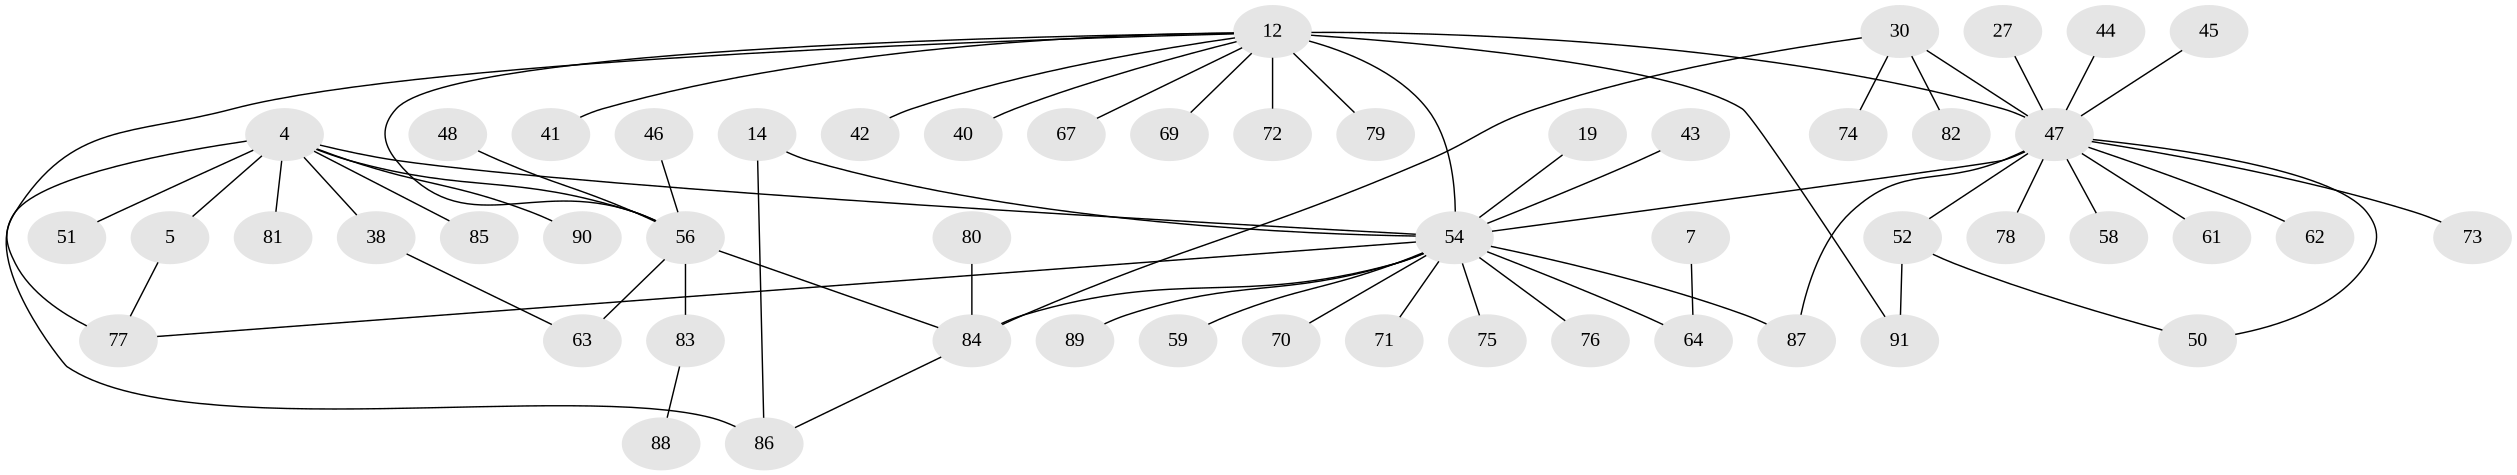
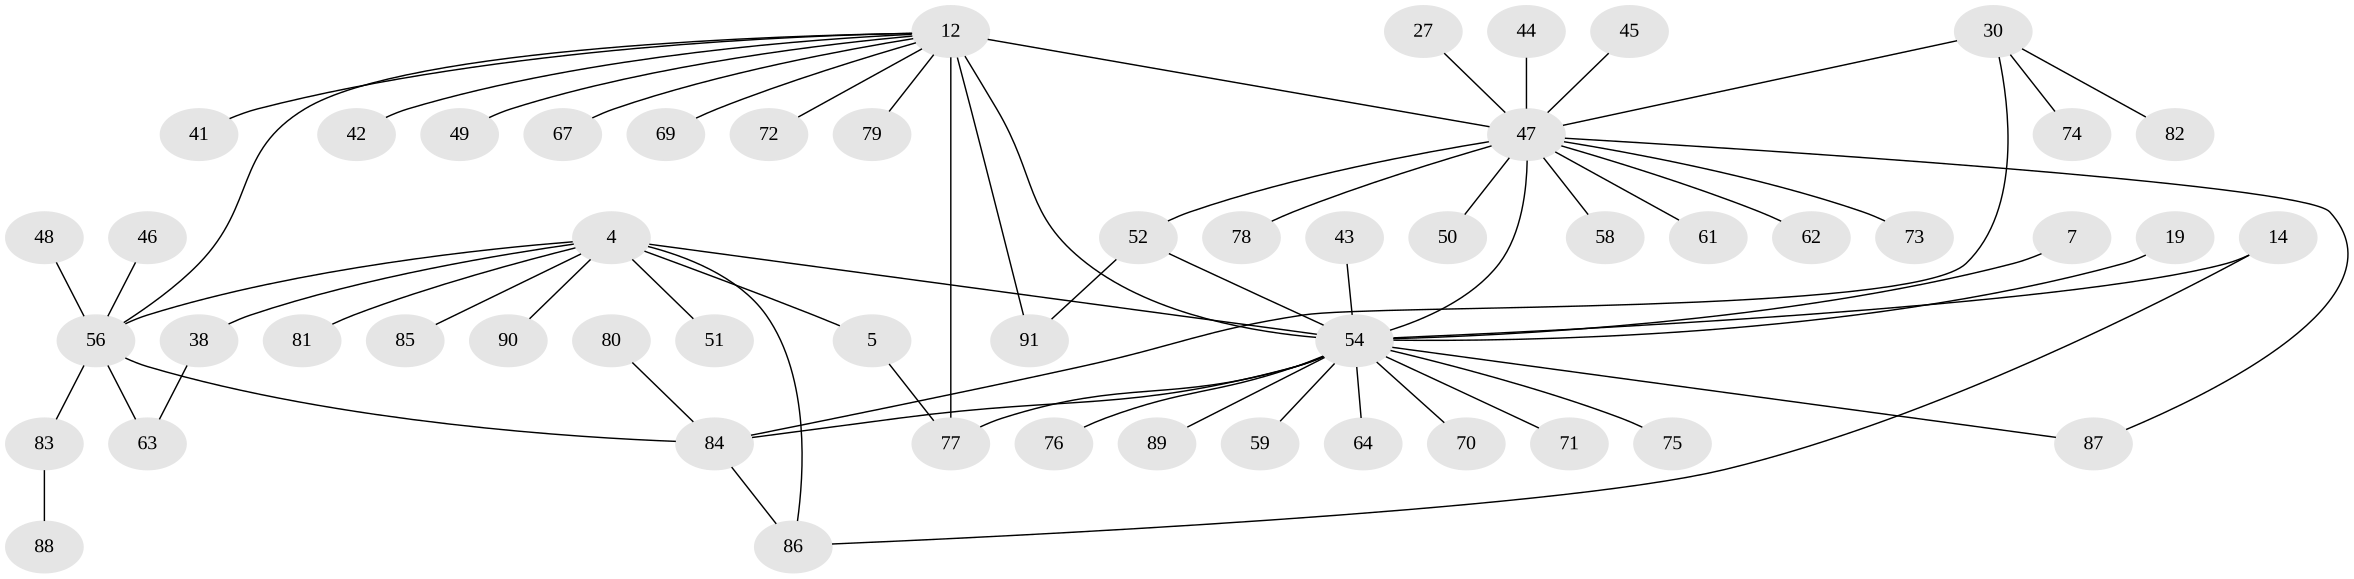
node "40": label "40" -> "49"
edge "7" -- "64": now "7" -- "54"
edge "52" -- "50": now "52" -- "54"
